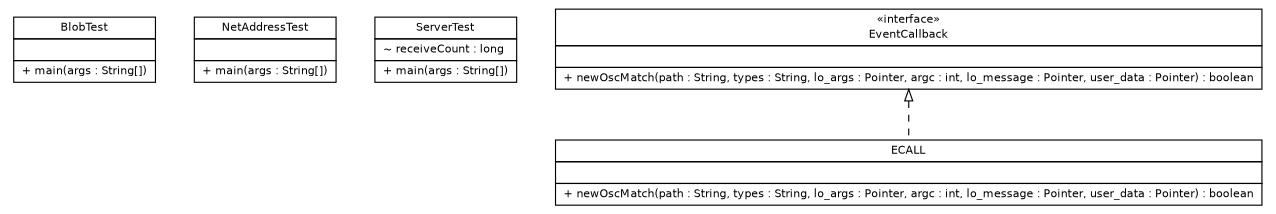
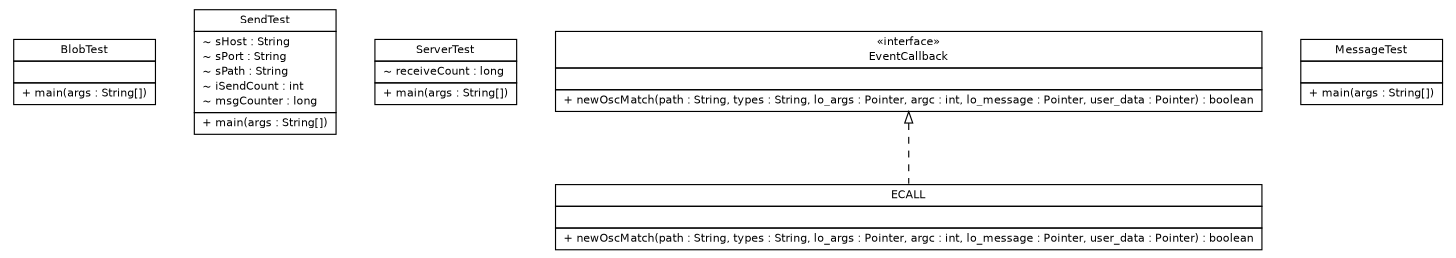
node "NetAddressTest": removed
node "SendTest": added
node "MessageTest": added
